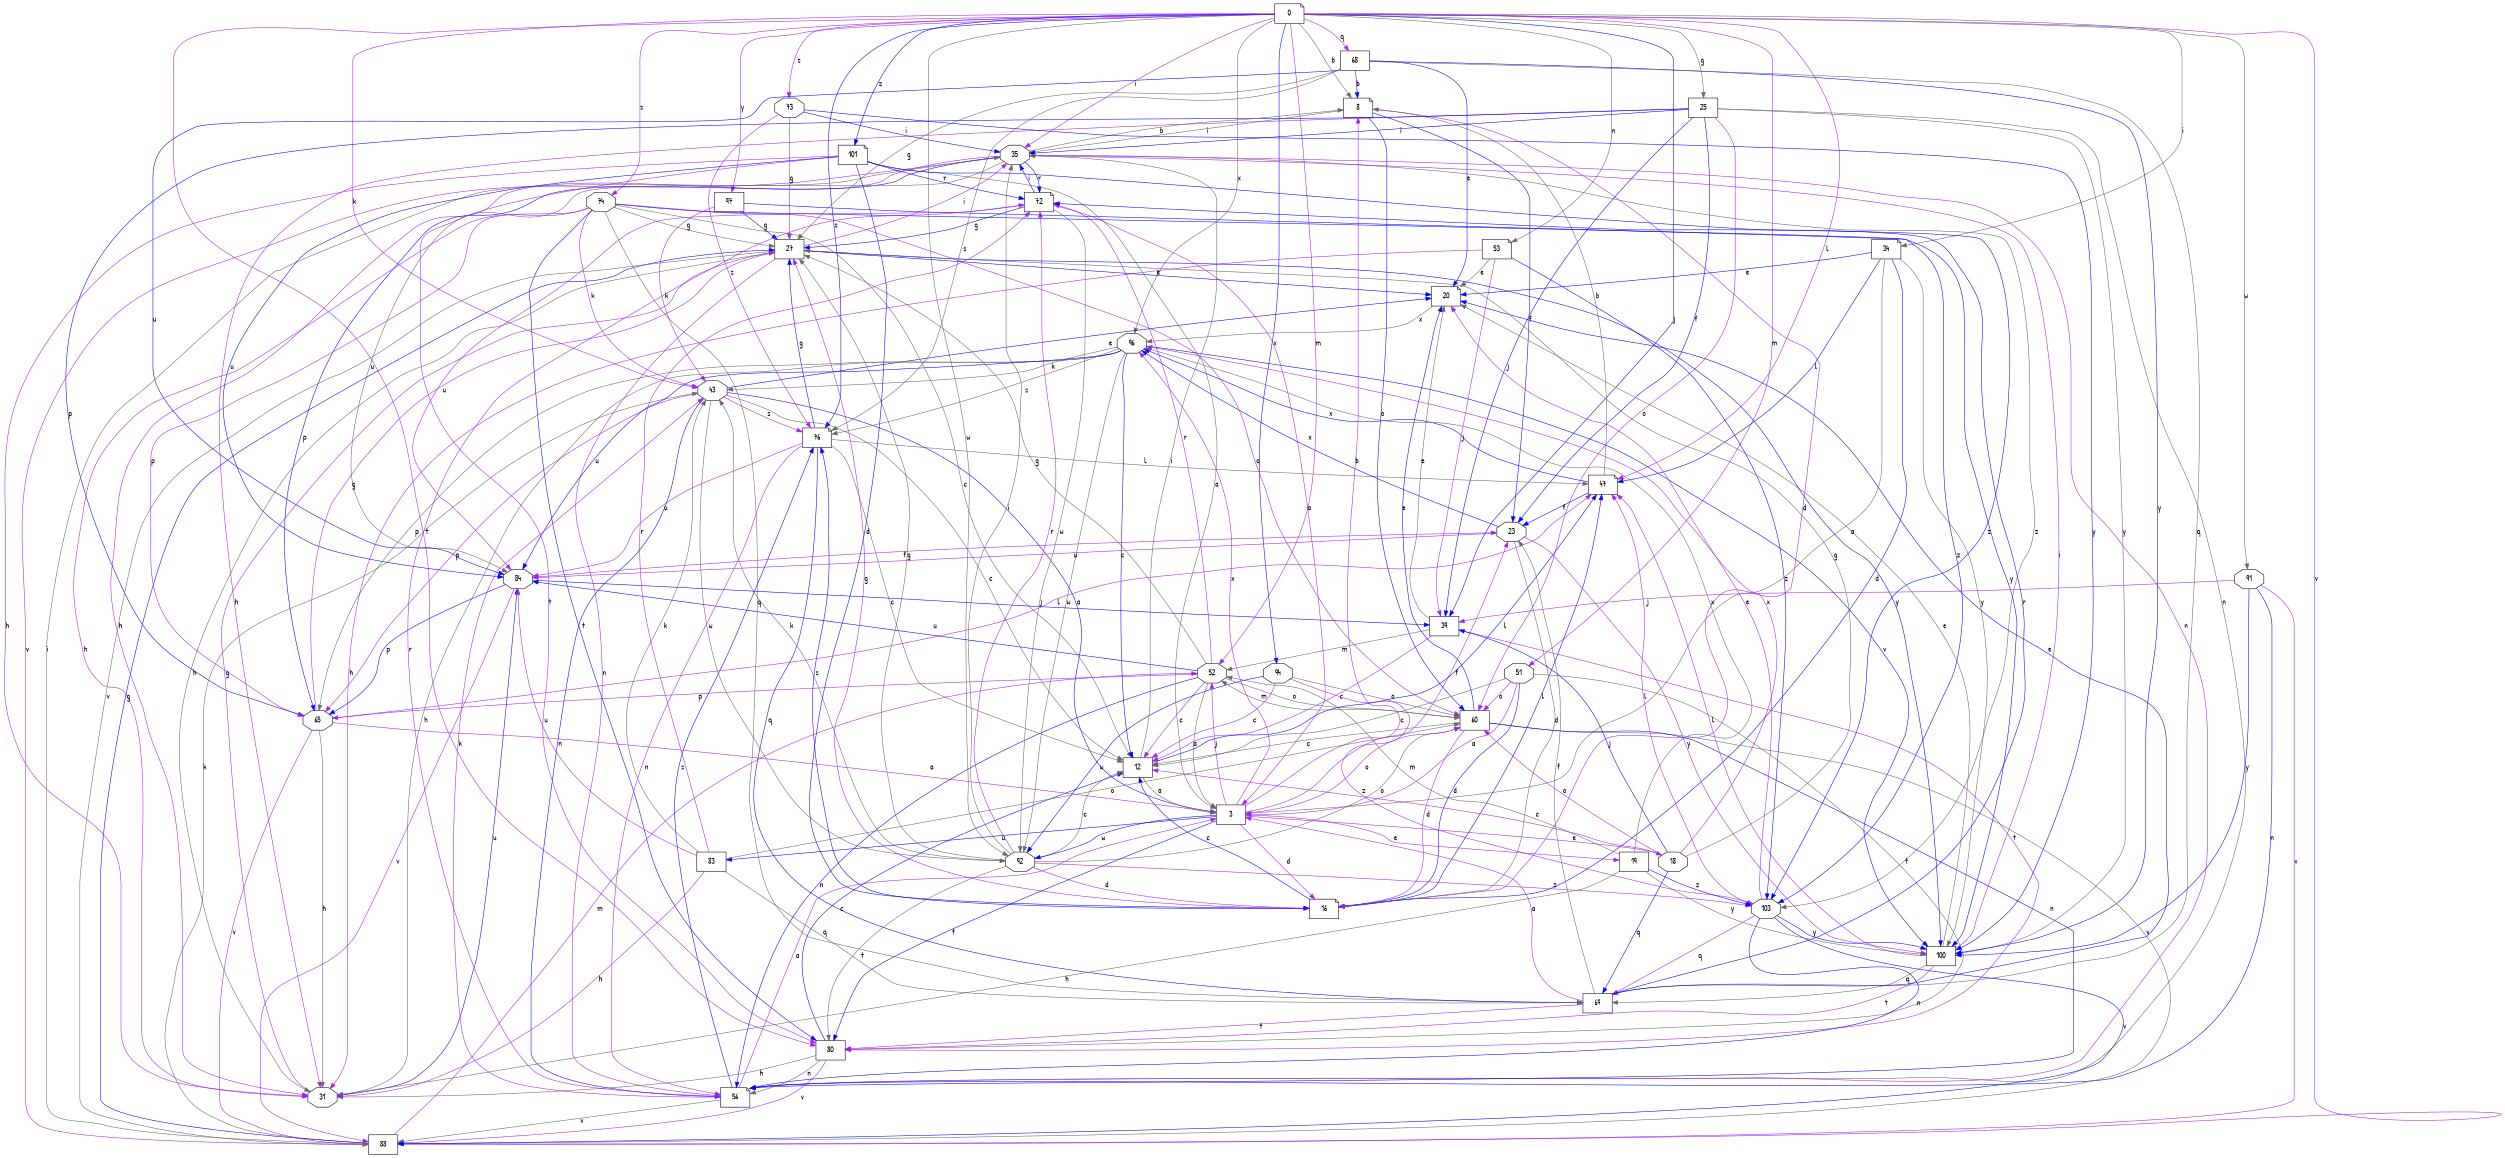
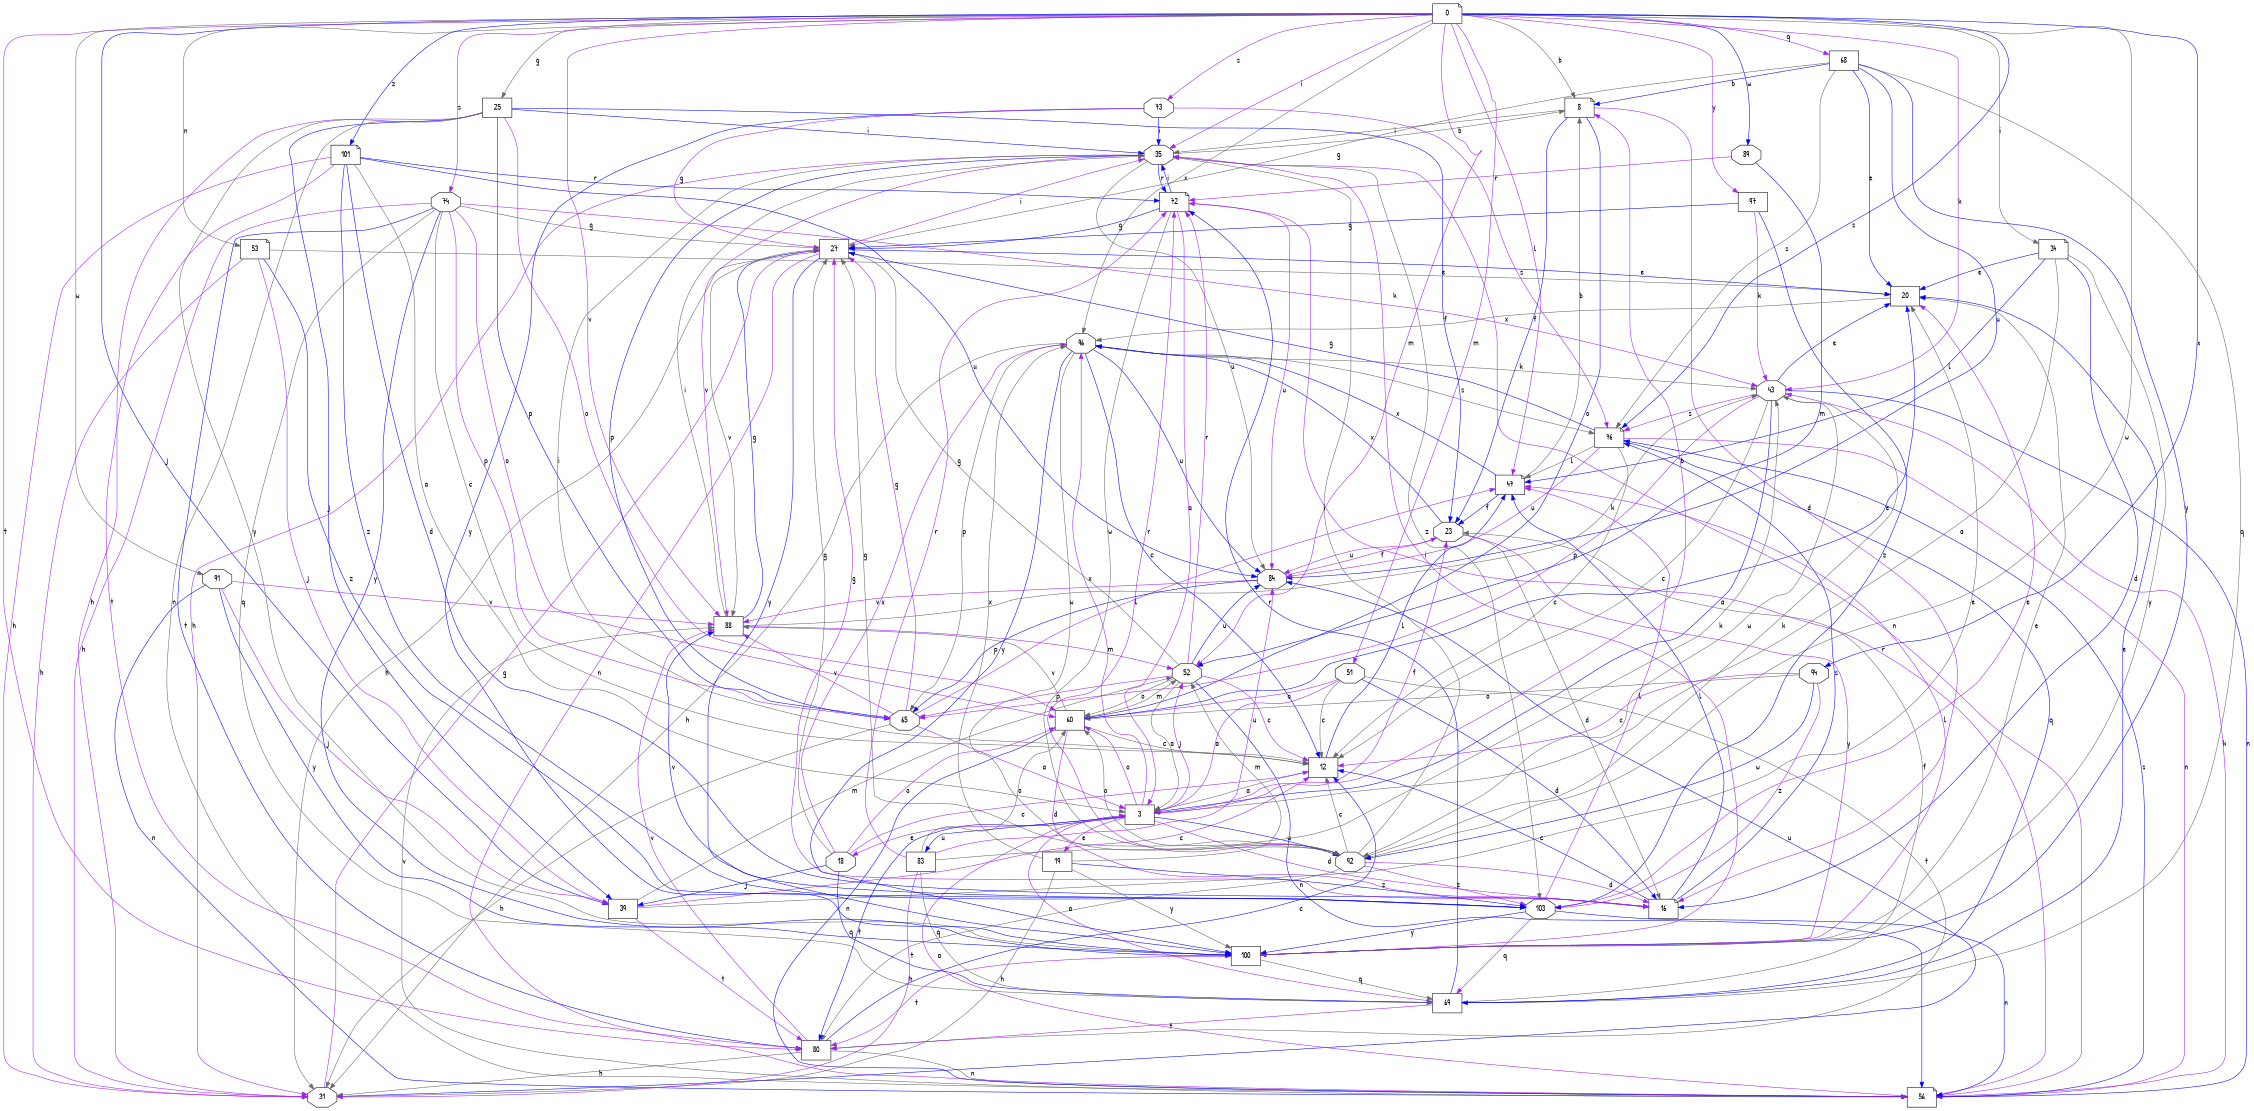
node "89": added
node "20": shape note -> box
edge "84" -> "39": removed, label "j"
edge "96" -> "100": label "v" -> "y"
